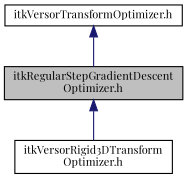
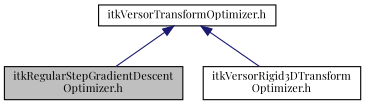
edge "itkVersorRigid3DTransform Optimizer.h" -> "itkRegularStepGradientDescent Optimizer.h": now "itkVersorRigid3DTransform Optimizer.h" -> "itkVersorTransformOptimizer.h"
